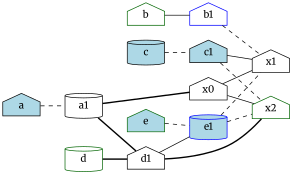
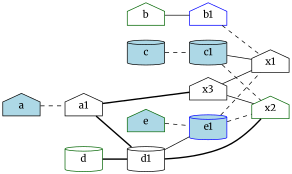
node "c1": shape house -> cylinder
node "x0": label "x0" -> "x3"
node "a1": shape cylinder -> house
node "d1": shape house -> cylinder
